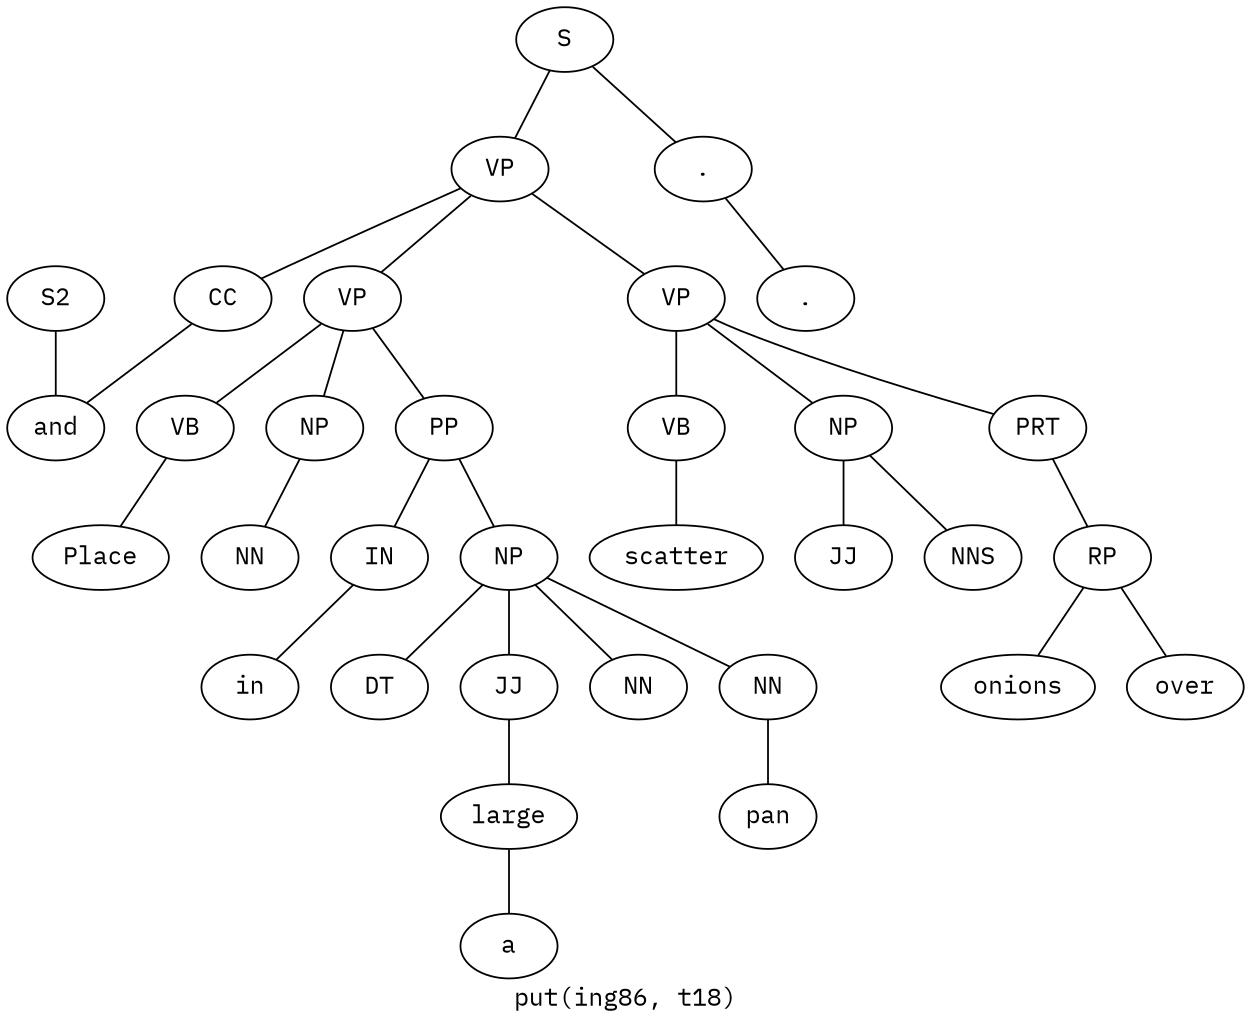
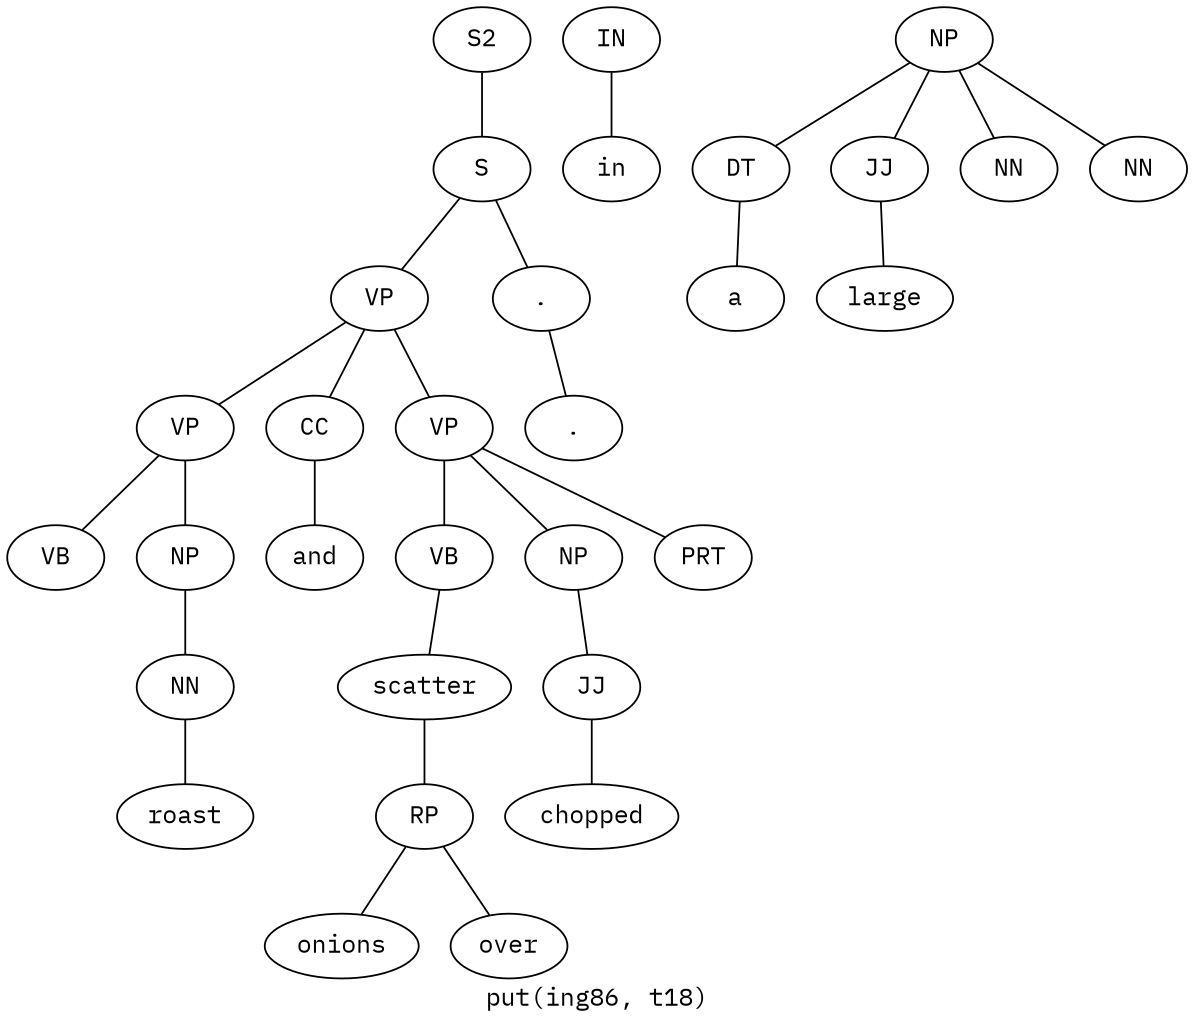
edge "S2" -- "and": now "S2" -- "S"
node "PP": removed
edge "PRT" -- "RP": now "scatter" -- "RP"
node "Place": removed
node "NNS": removed
node "roast": added
node "chopped": added
node "pan": removed
edge "large" -- "a": now "DT" -- "a"
